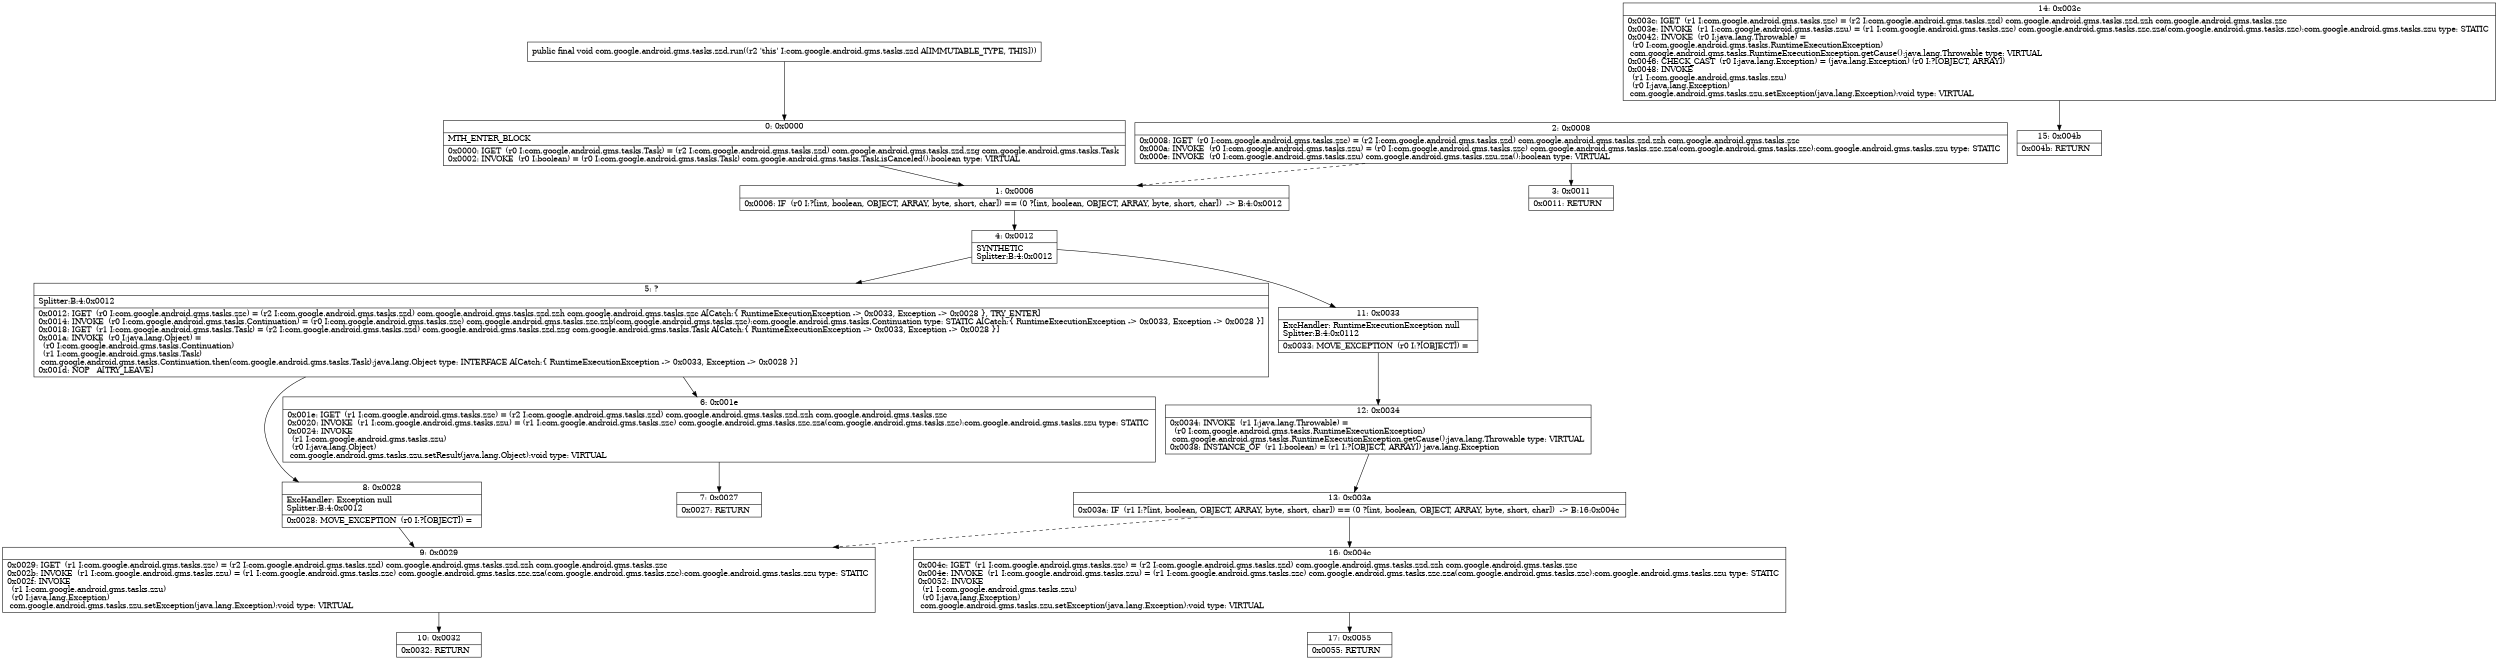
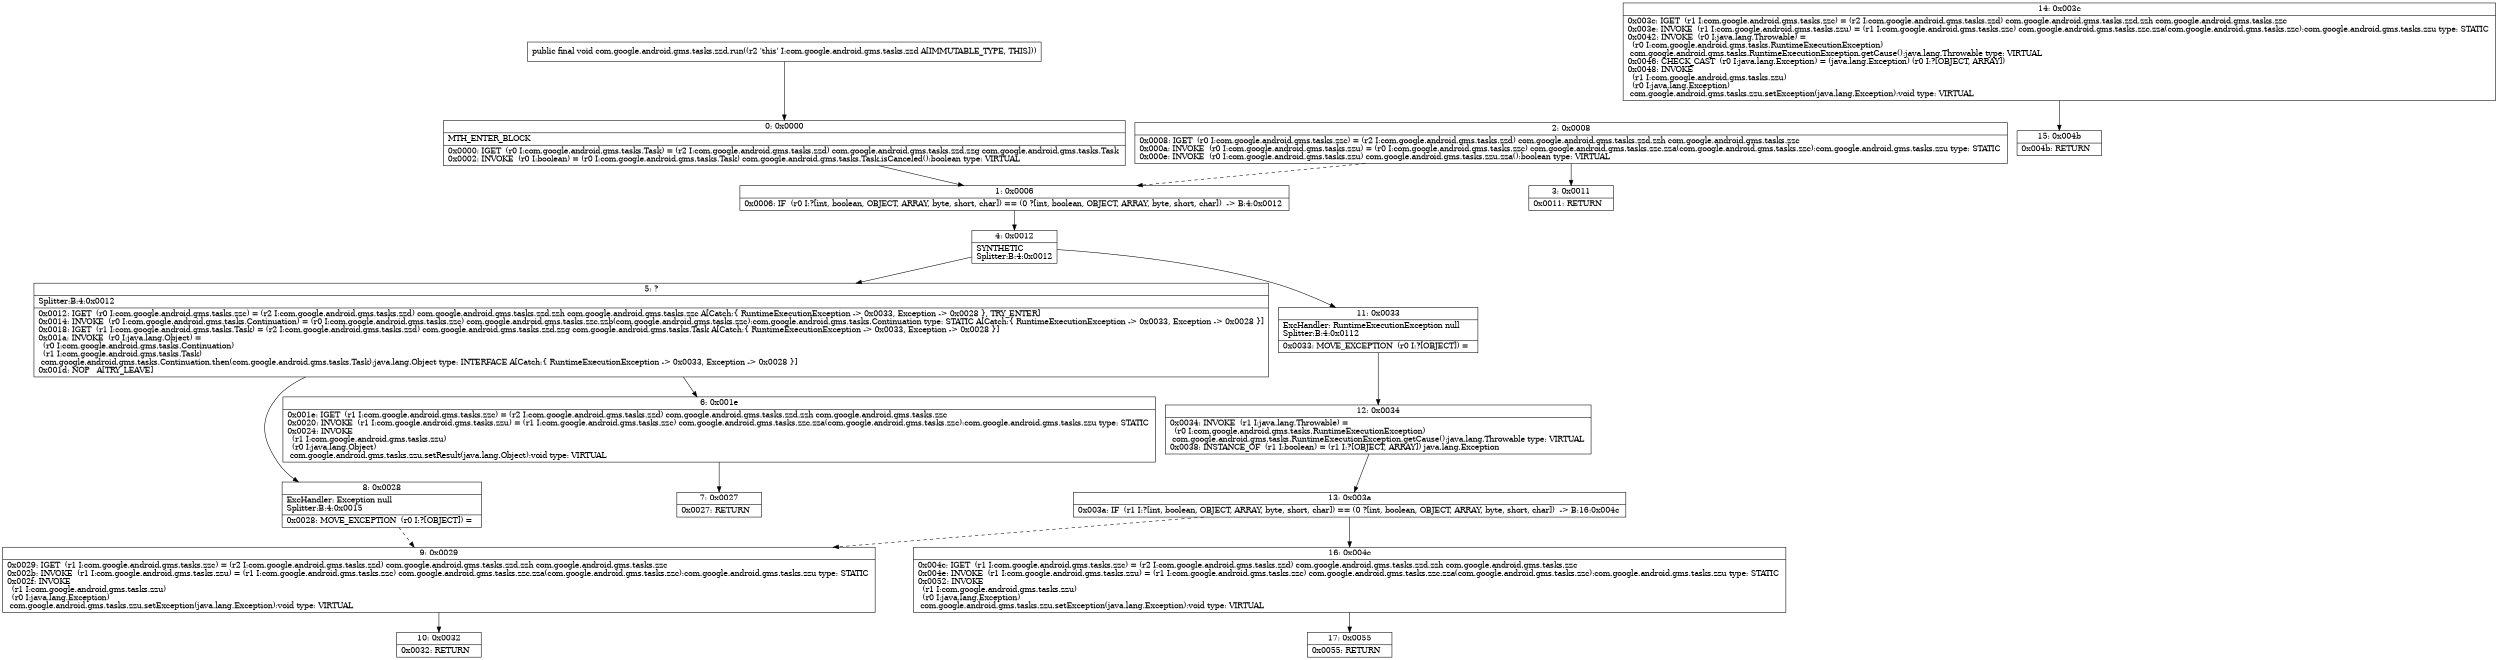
node "8: 0x0028": text "Splitter:B:4:0x0012" -> "Splitter:B:4:0x0015"
edge "8: 0x0028" -> "9: 0x0029": style solid -> dashed
